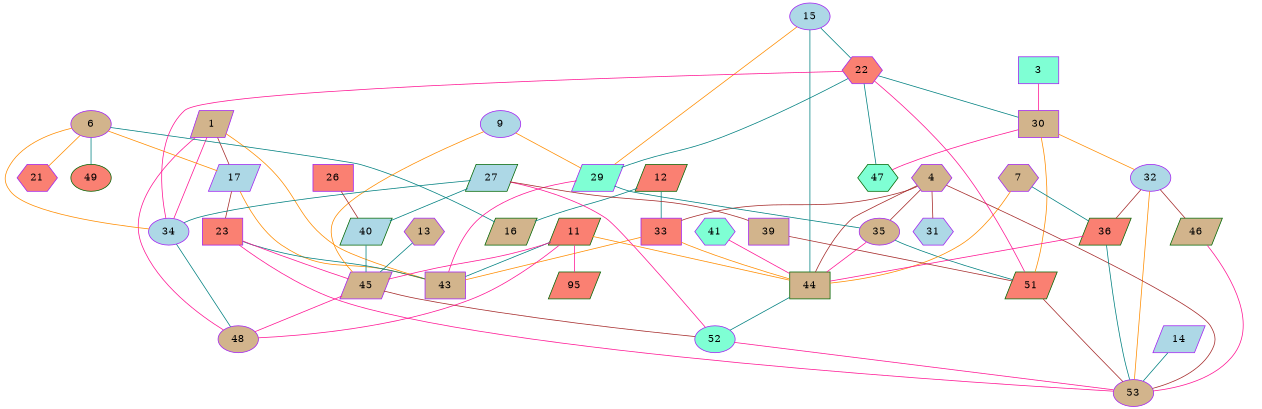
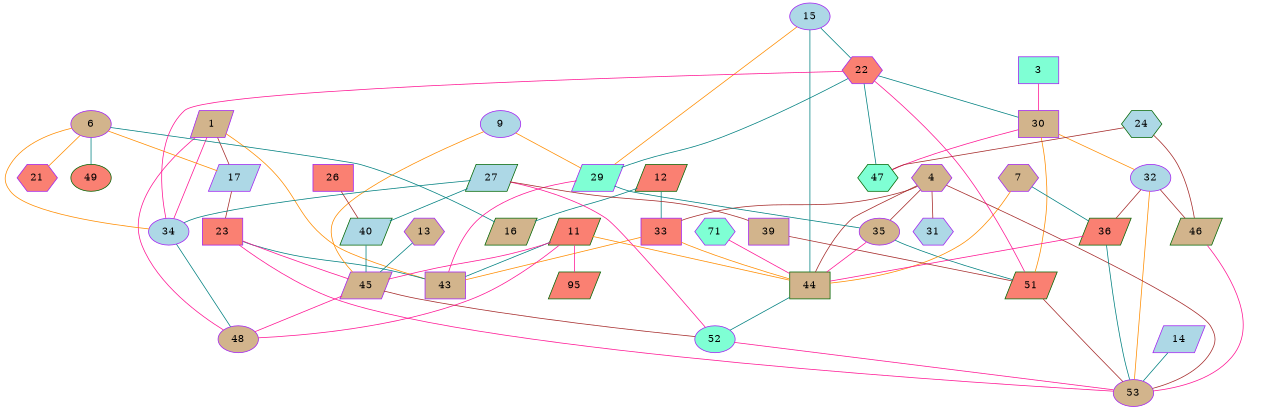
node "24": added
node "41": label "41" -> "71"
edge "17" -- "43": removed
